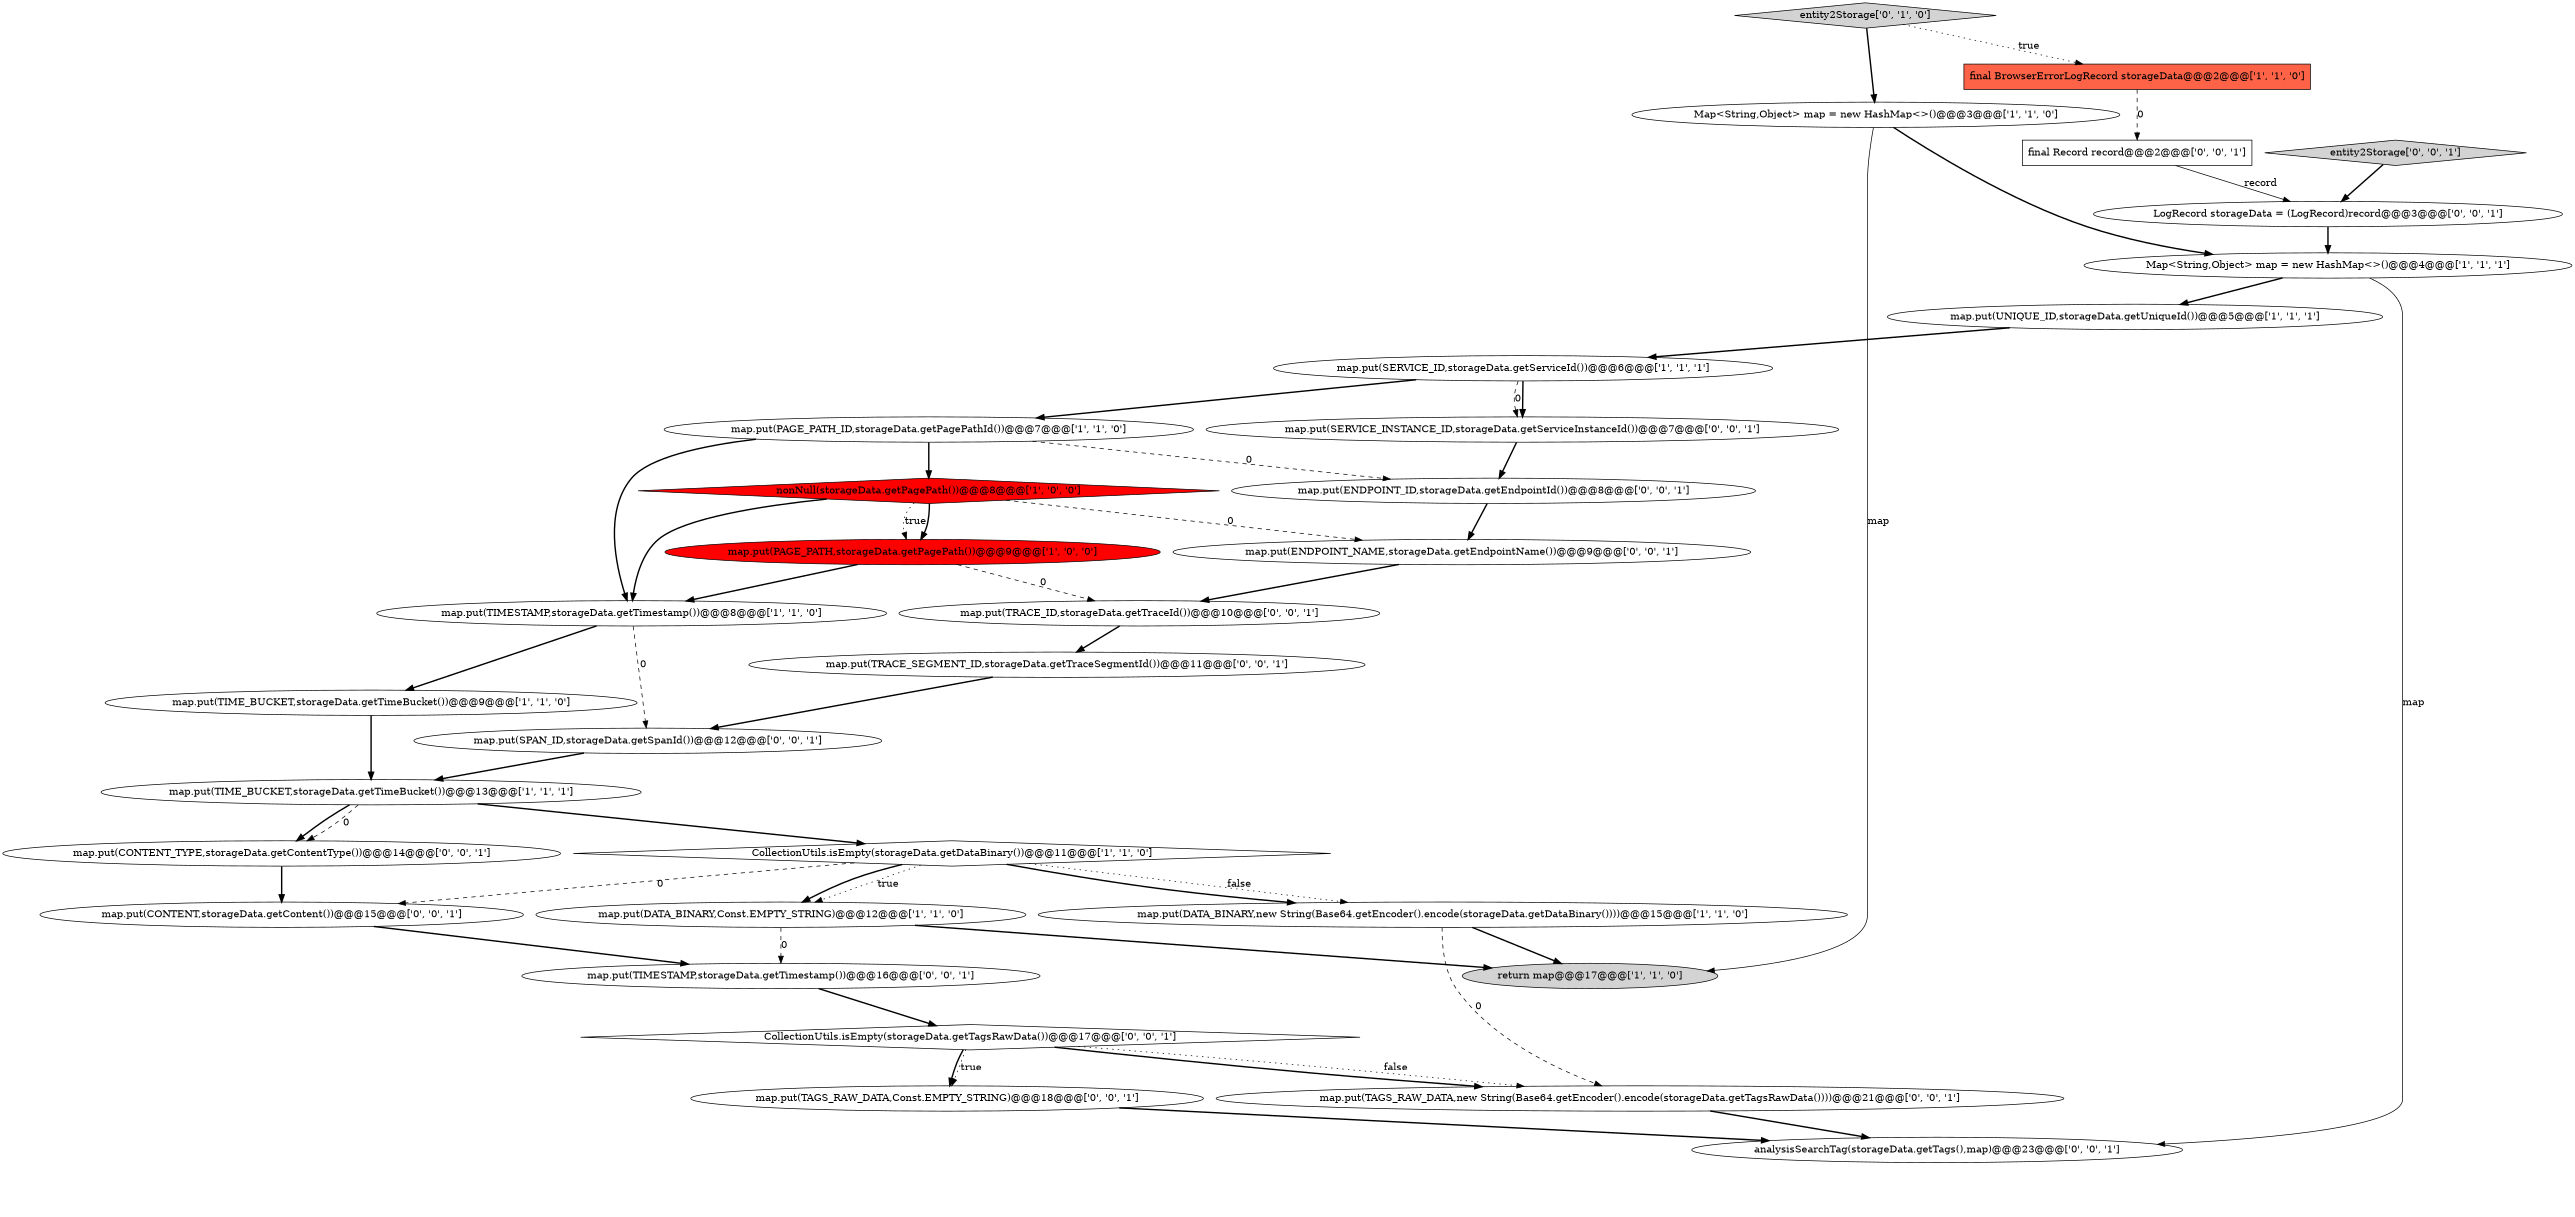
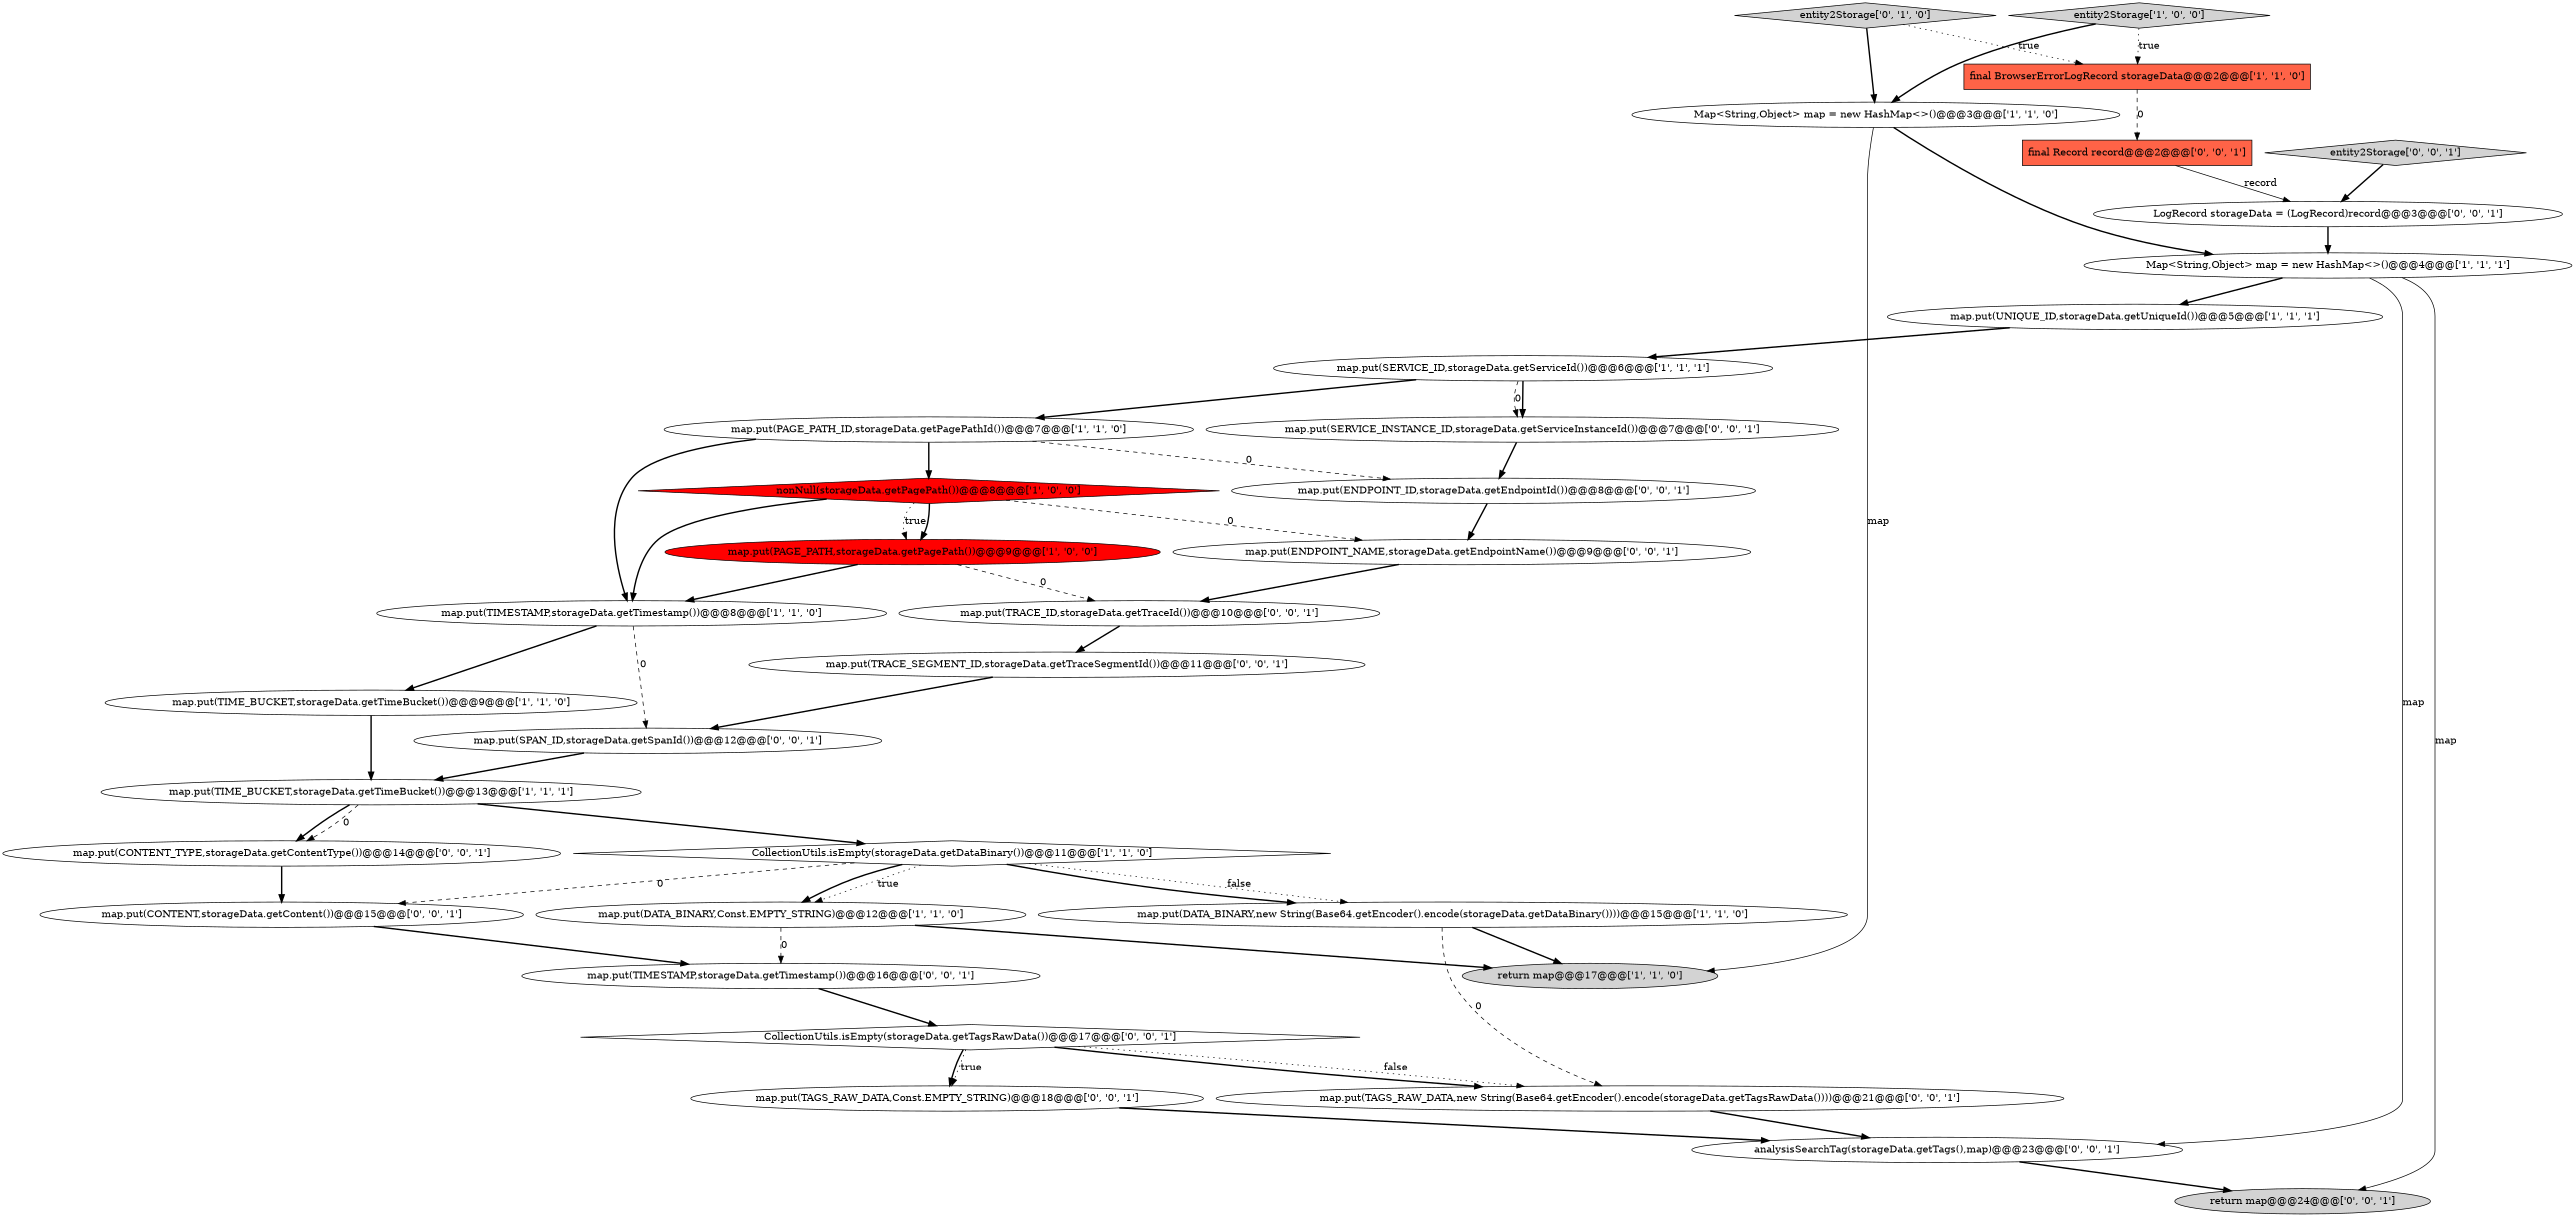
node "entity2Storage['1', '0', '0']": added
node "final Record record@@@2@@@['0', '0', '1']": fillcolor white -> tomato
node "return map@@@24@@@['0', '0', '1']": added
